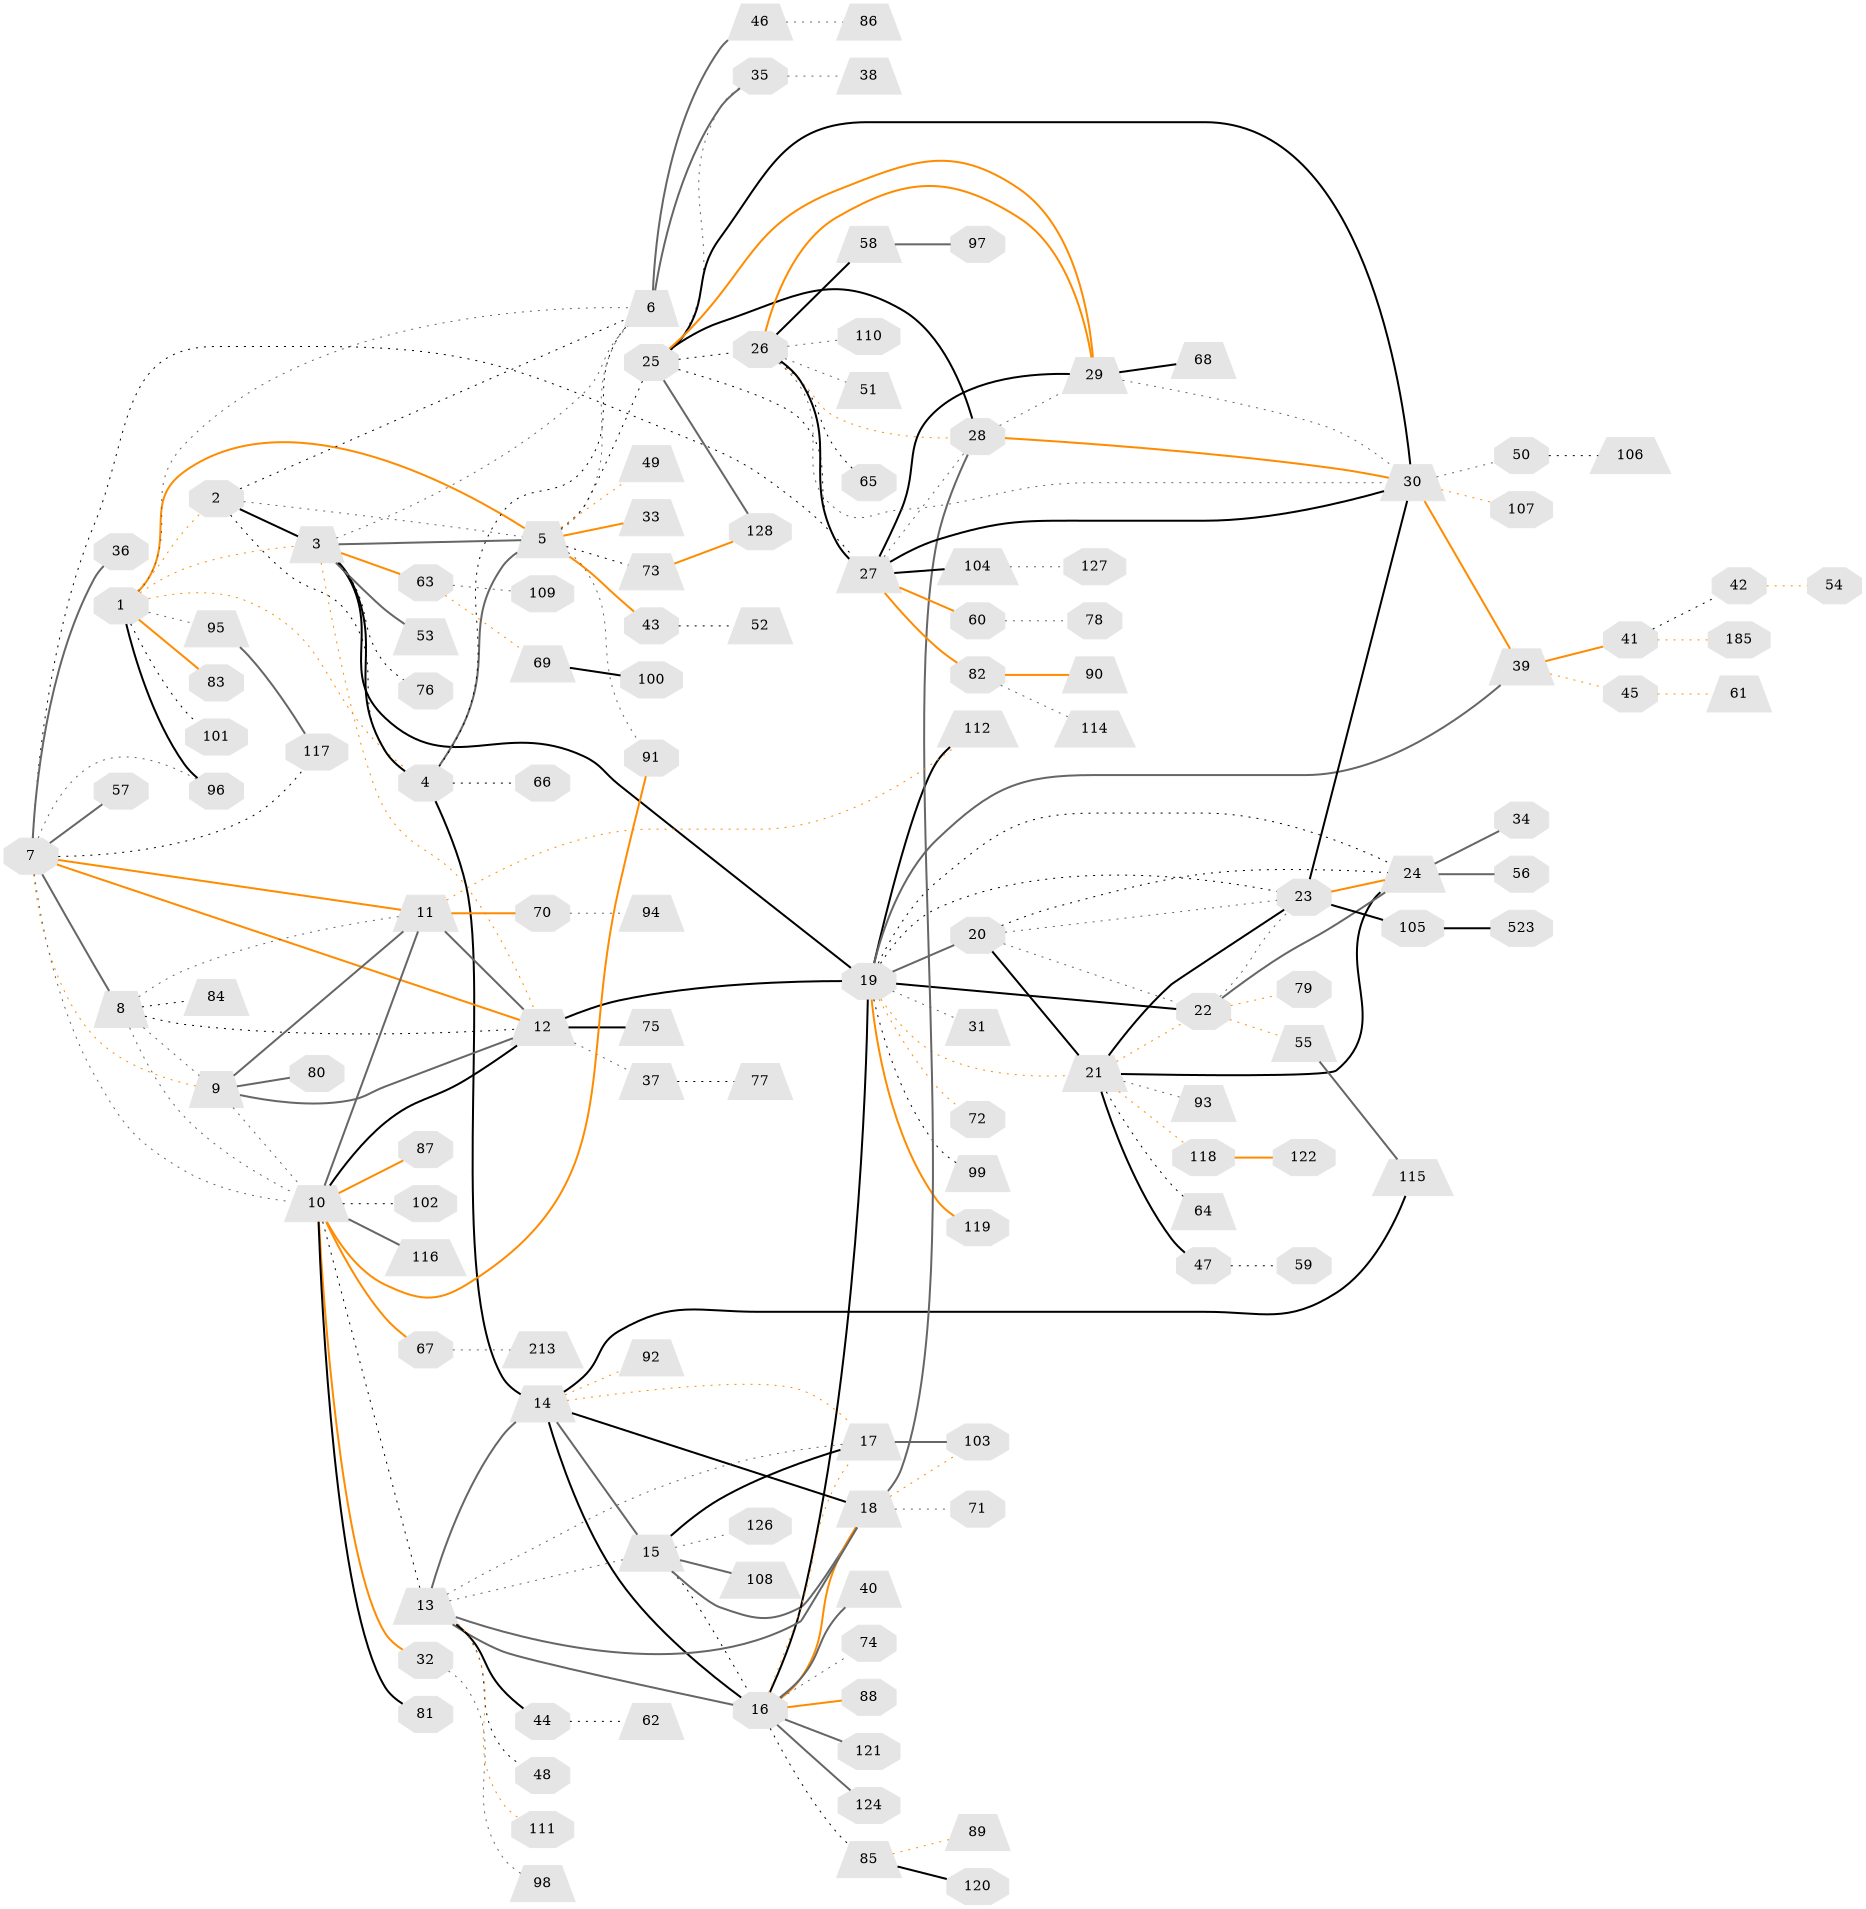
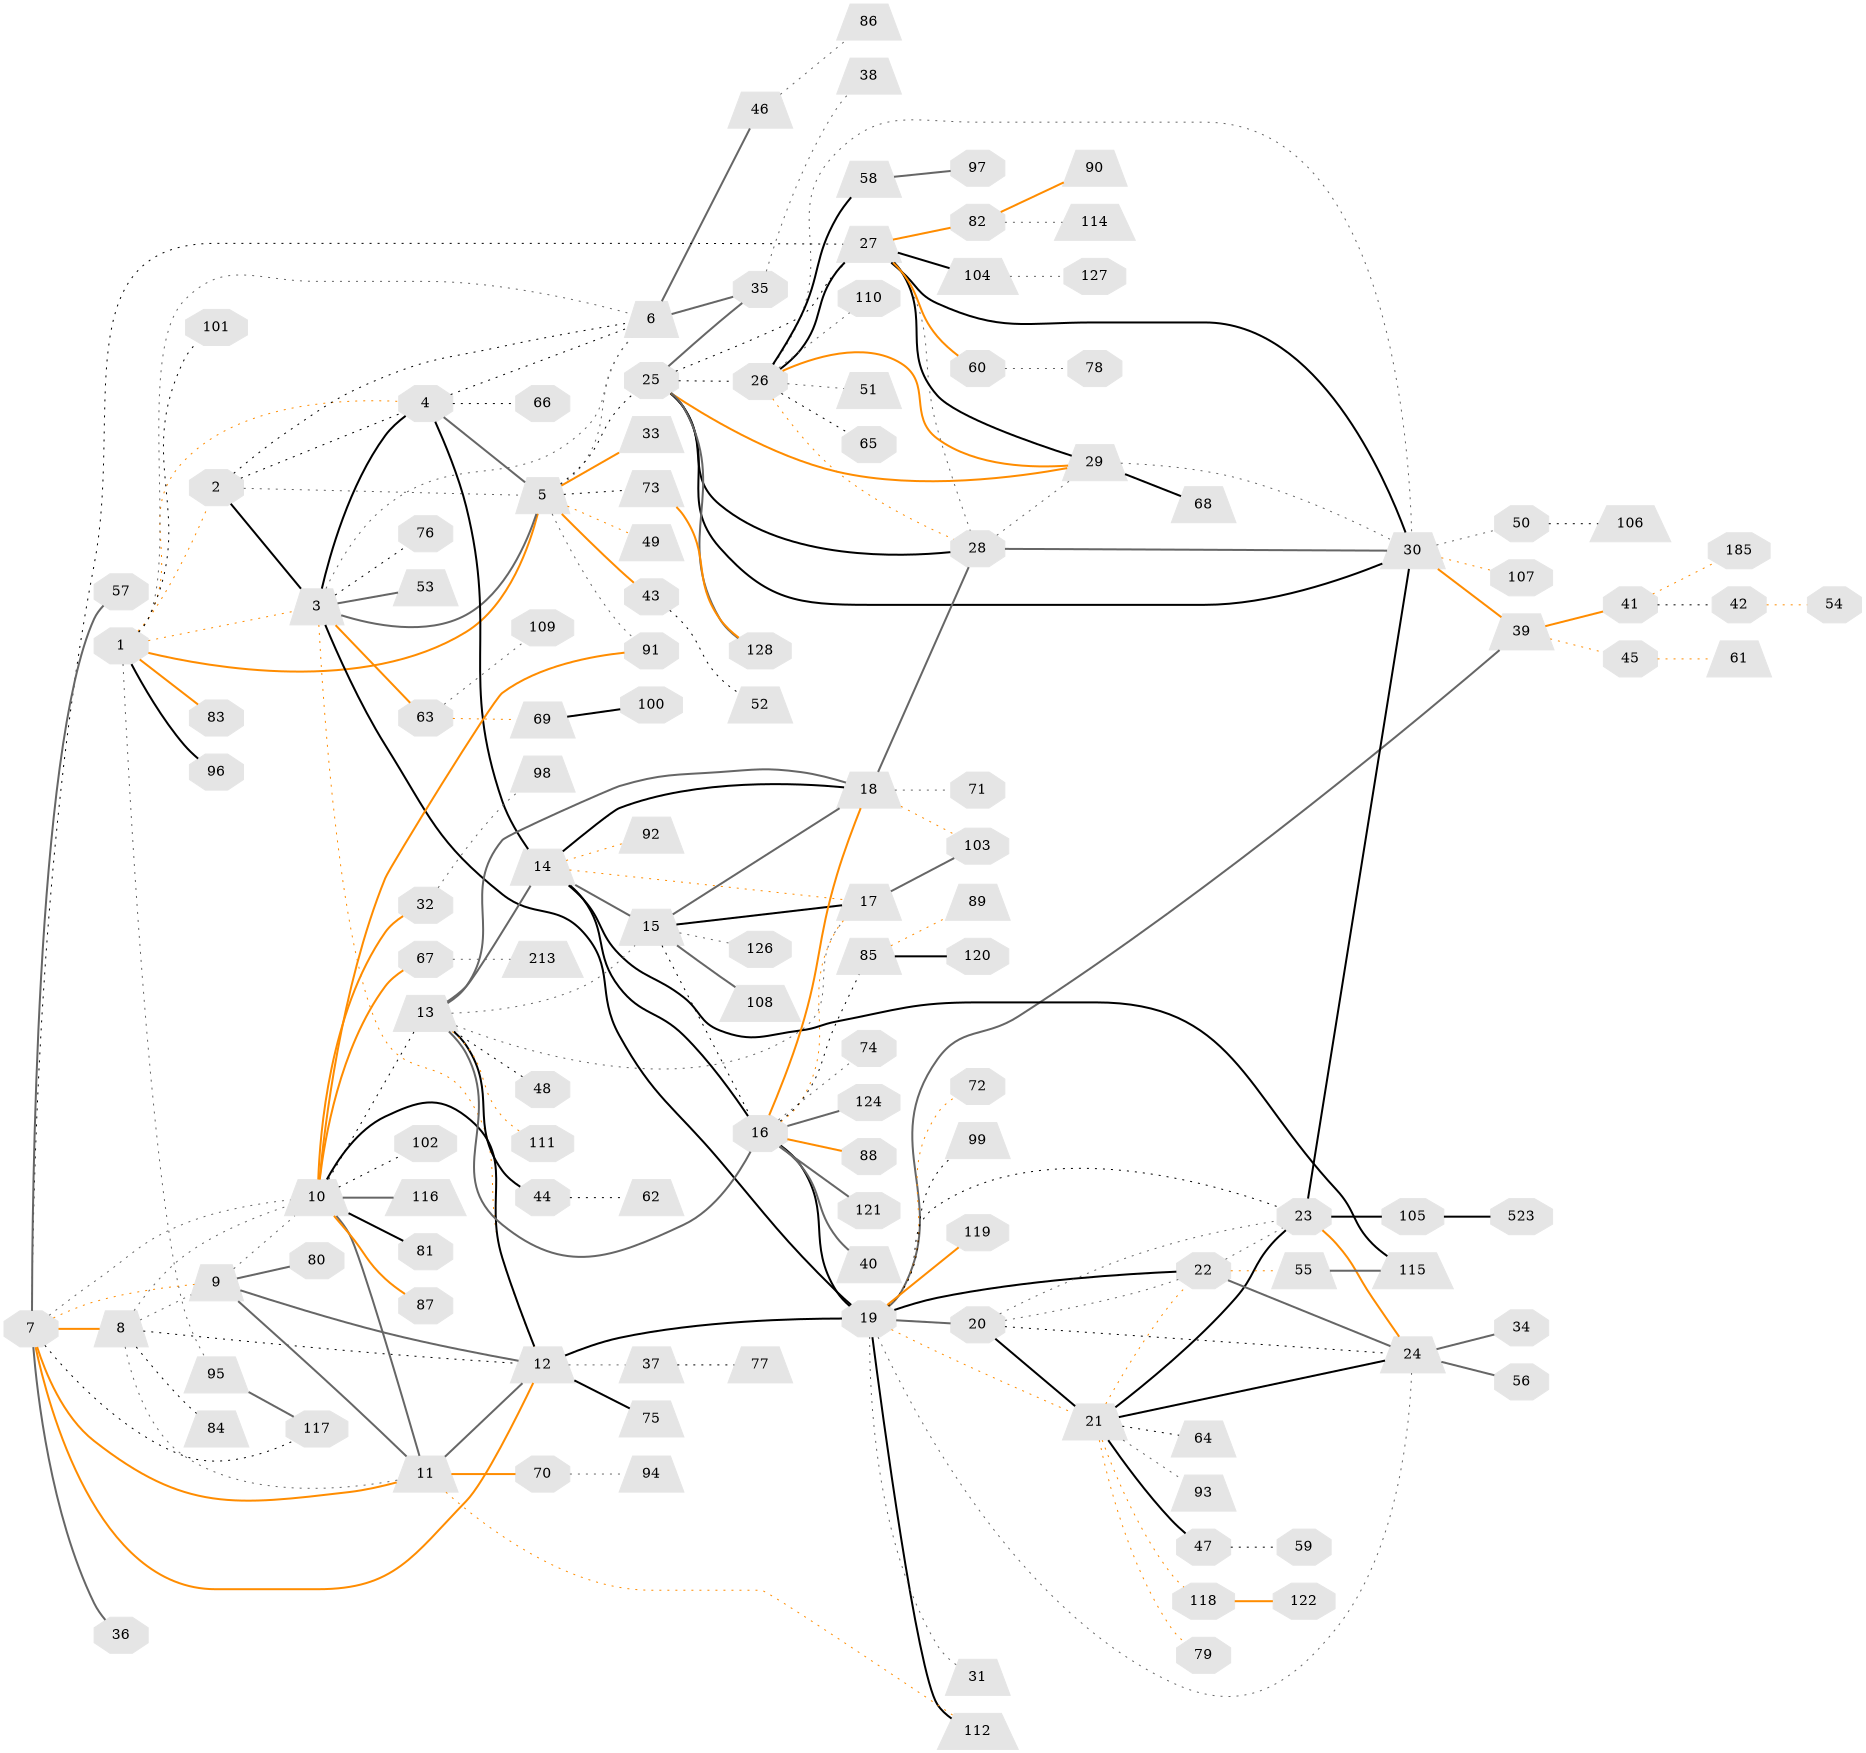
edge "35" -- "25": style dotted -> bold
edge "28" -- "30": color darkorange -> gray40
edge "96" -- "7": removed
edge "24" -- "19": color black -> gray40
edge "7" -- "8": color gray40 -> darkorange
edge "79" -- "22": now "79" -- "21"
